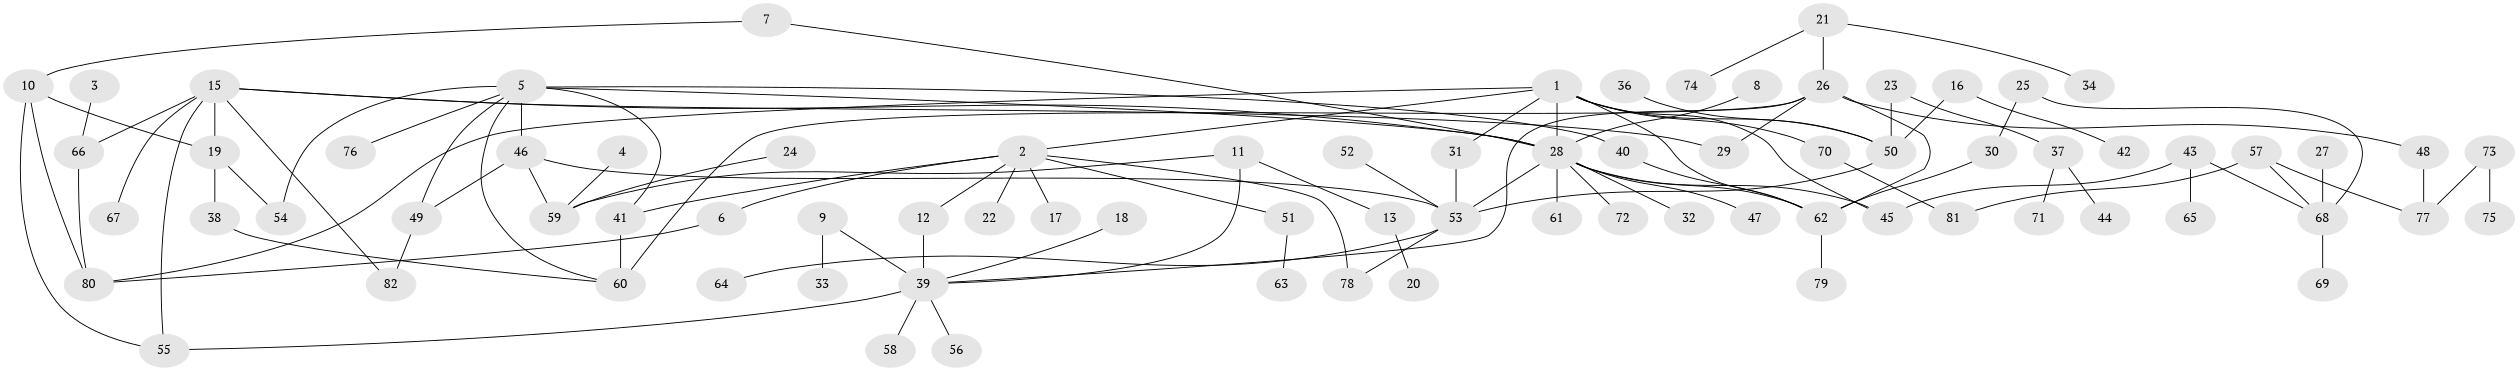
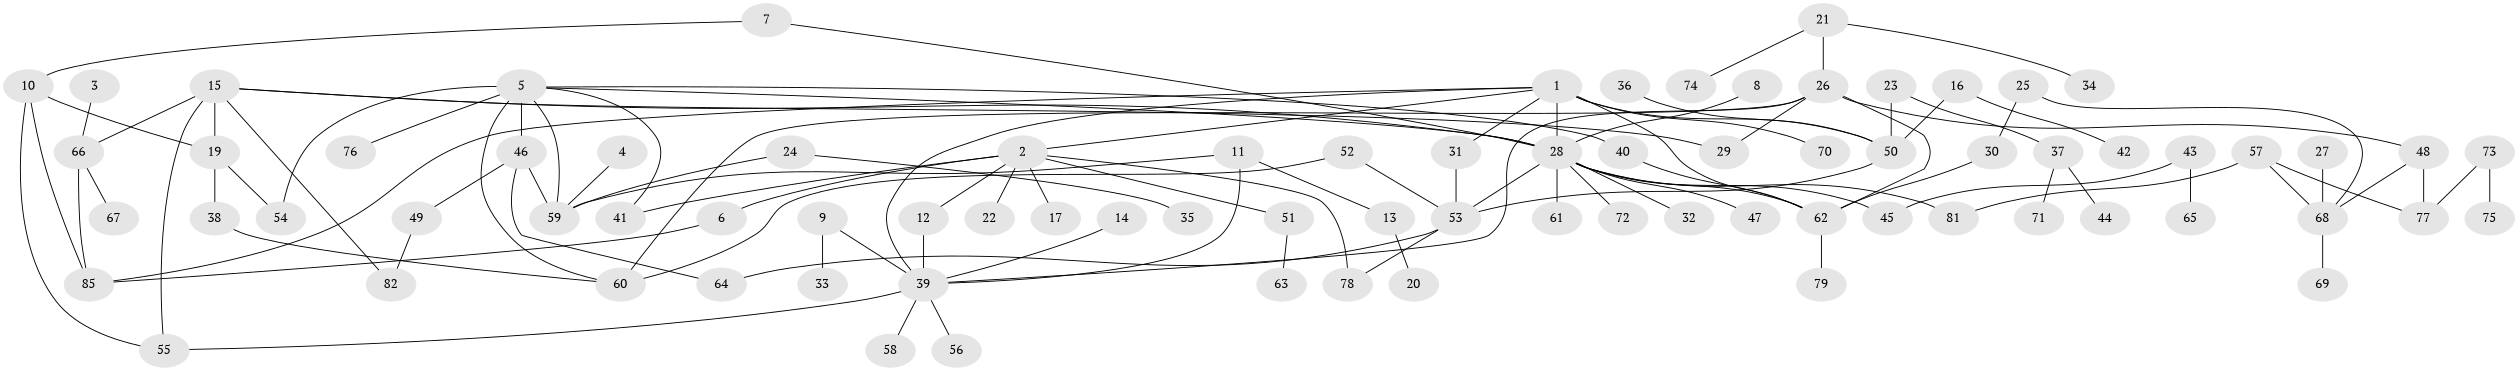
edge "1" -- "45": now "1" -- "39"
edge "15" -- "67": now "66" -- "67"
edge "5" -- "49": now "5" -- "59"
edge "46" -- "53": now "46" -- "64"
edge "70" -- "81": now "28" -- "81"
edge "43" -- "68": now "48" -- "68"
node "18": label "18" -> "14"
node "35": added
edge "41" -- "60": now "52" -- "60"
node "80": label "80" -> "85"
